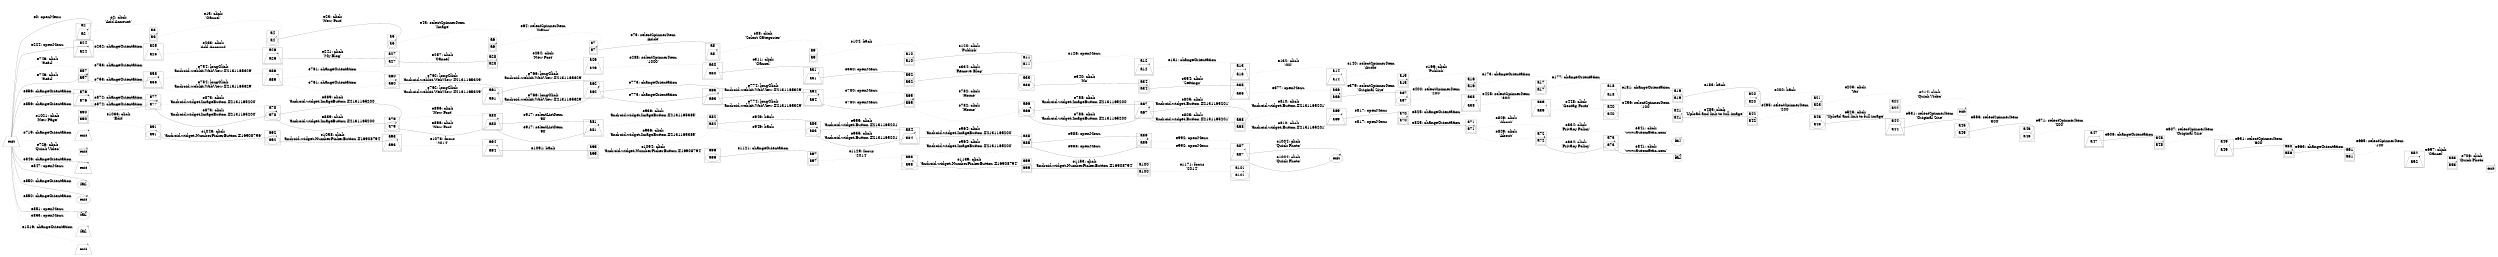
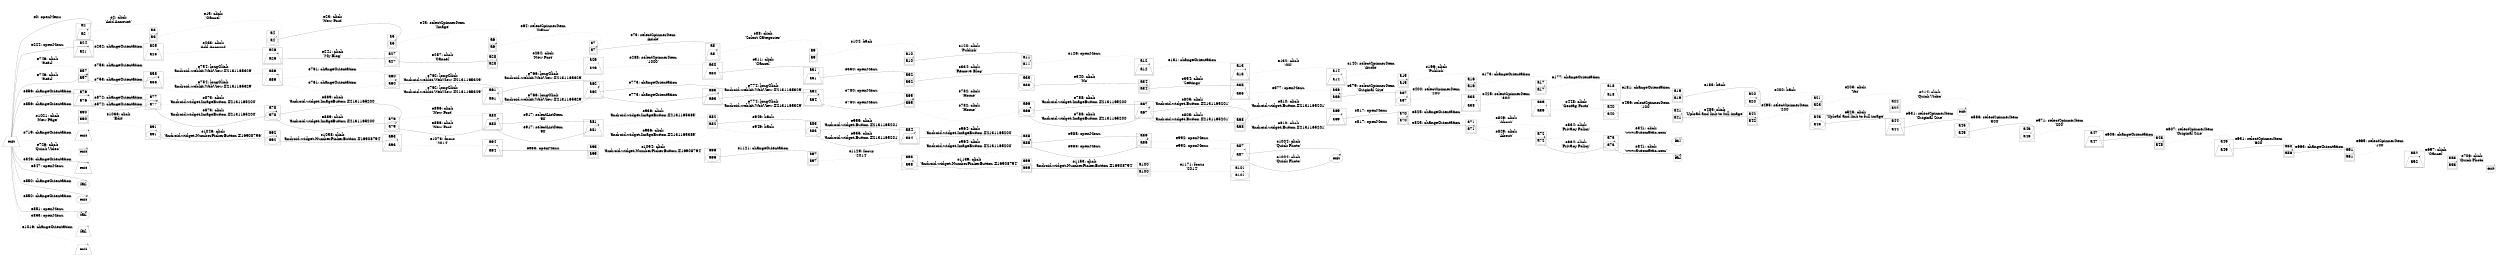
node "a24": label "a24" -> "a21"
edge "a94" -> "a95": label "e1091: back" -> "e988: openMenu"
